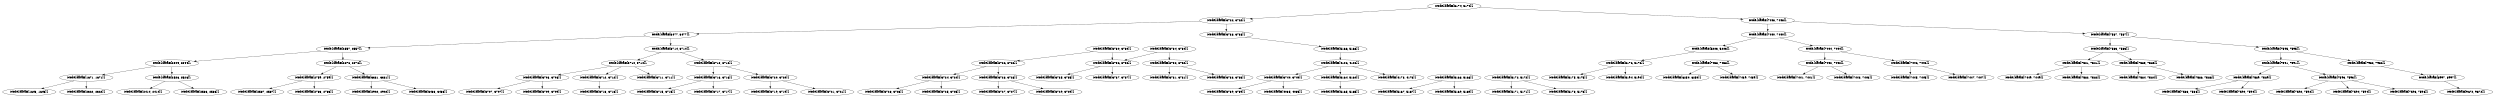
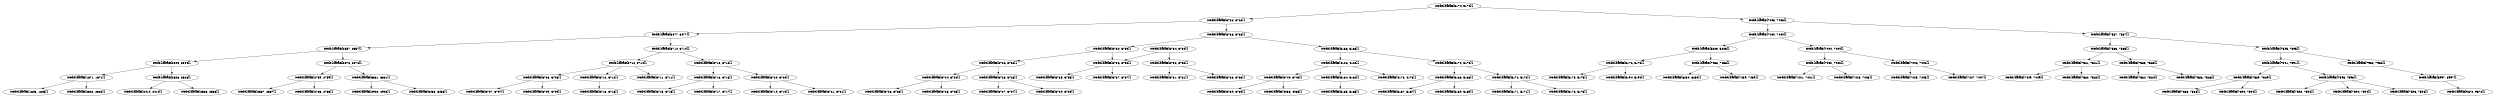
edge "Node{data=[3738, 3738]}" -> "Node{data=[3730, 3730]}": added
edge "Node{data=[5203, 5203]}" -> "Node{data=[7438, 7438]}": added
node "Node{data=[5170, 5170]}": added
